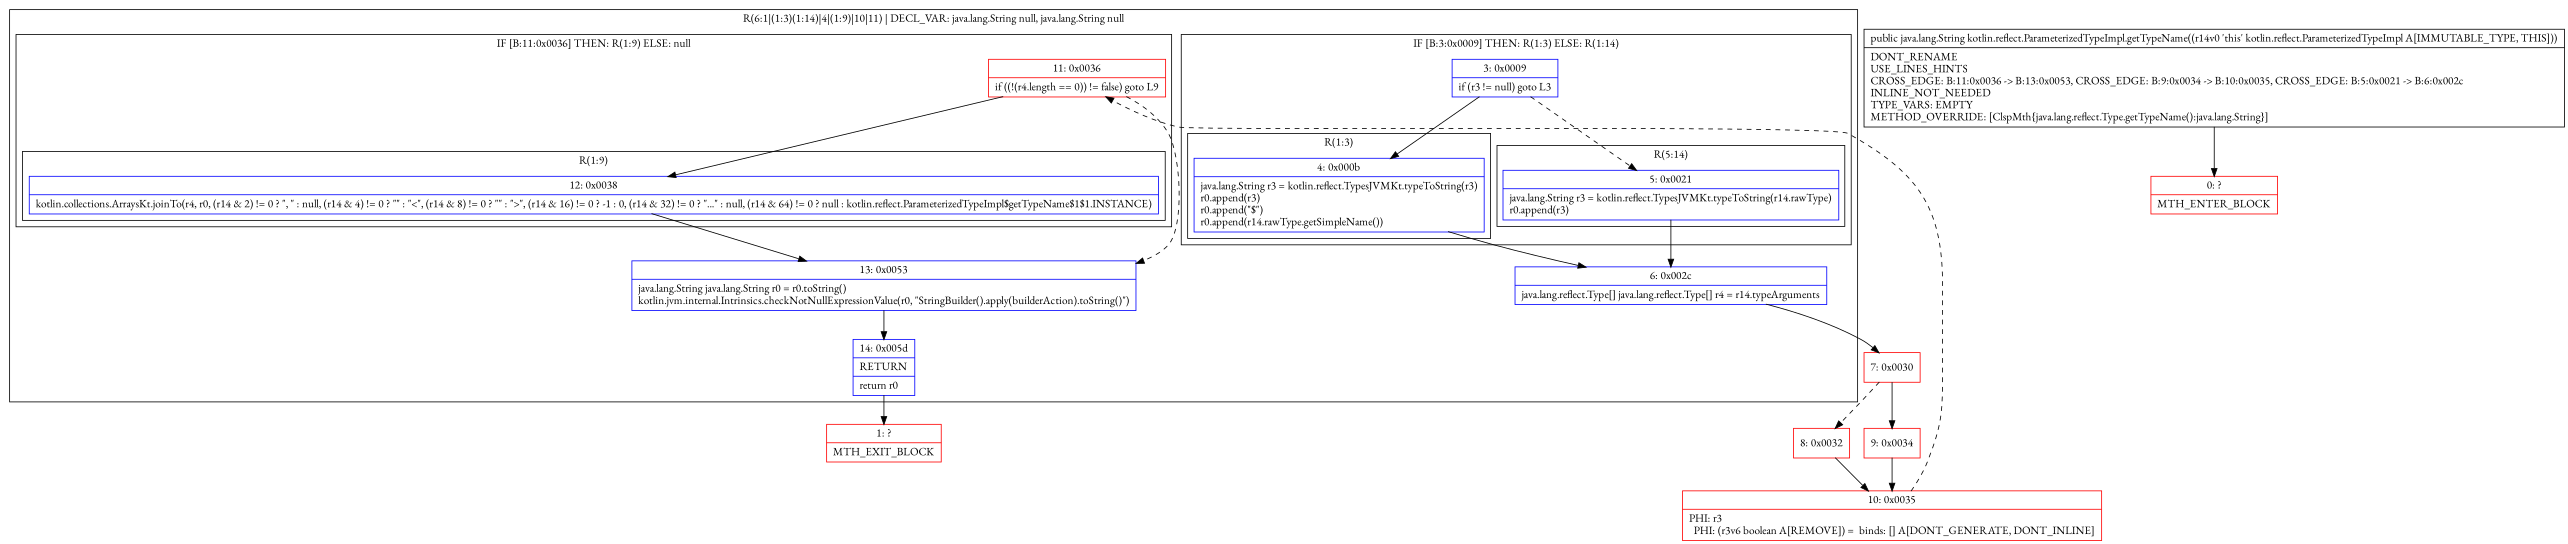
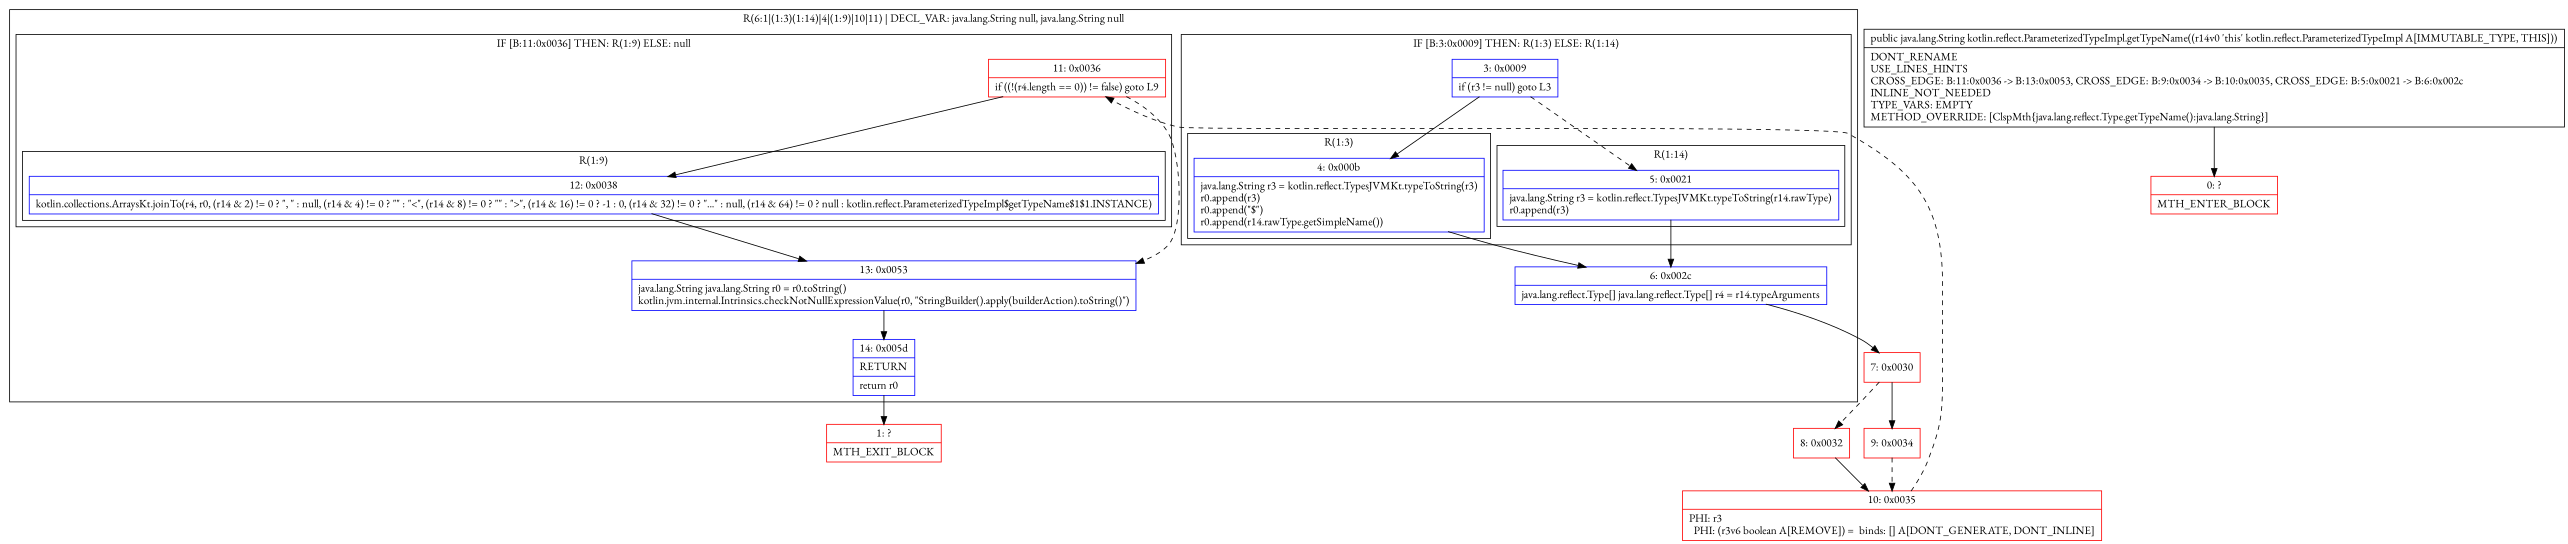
cluster "R(5:14)": label "R(5:14)" -> "R(1:14)"
edge "9: 0x0034" -> "10: 0x0035": style solid -> dashed
